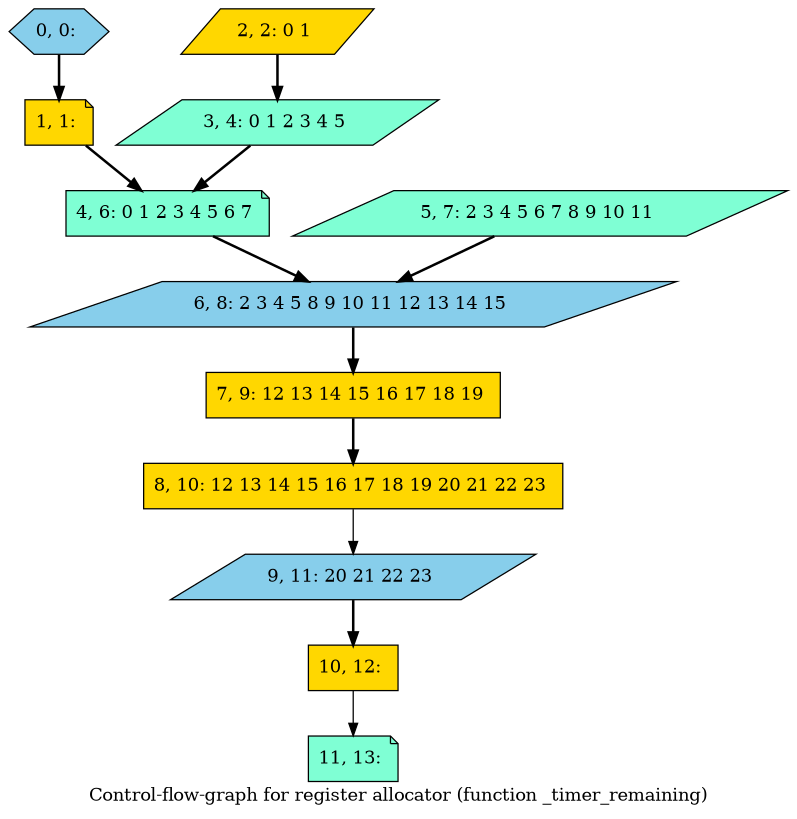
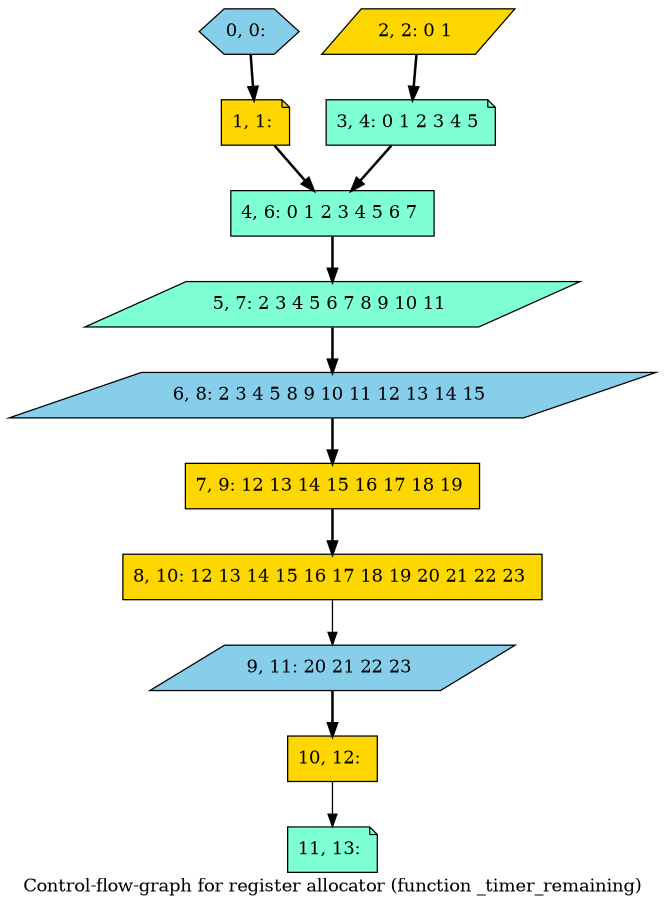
node "3, 4: 0 1 2 3 4 5": shape parallelogram -> note
node "4, 6: 0 1 2 3 4 5 6 7": shape note -> box
edge "4, 6: 0 1 2 3 4 5 6 7" -> "6, 8: 2 3 4 5 8 9 10 11 12 13 14 15": now "4, 6: 0 1 2 3 4 5 6 7" -> "5, 7: 2 3 4 5 6 7 8 9 10 11"
